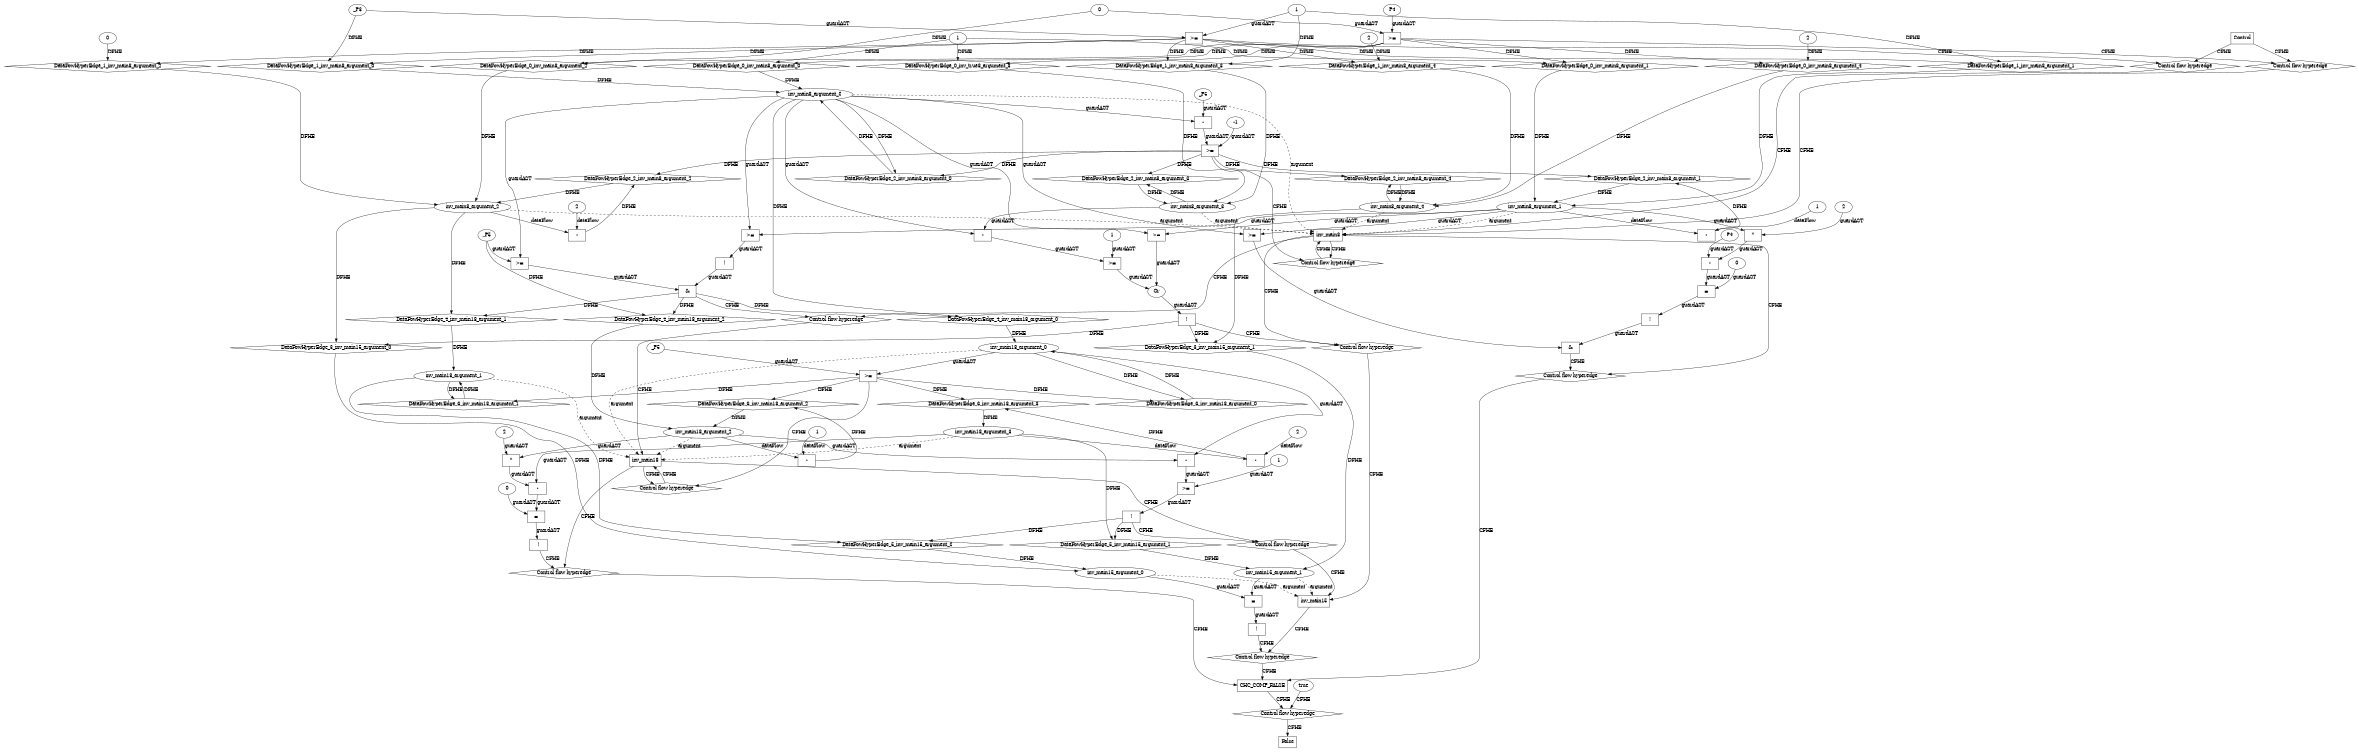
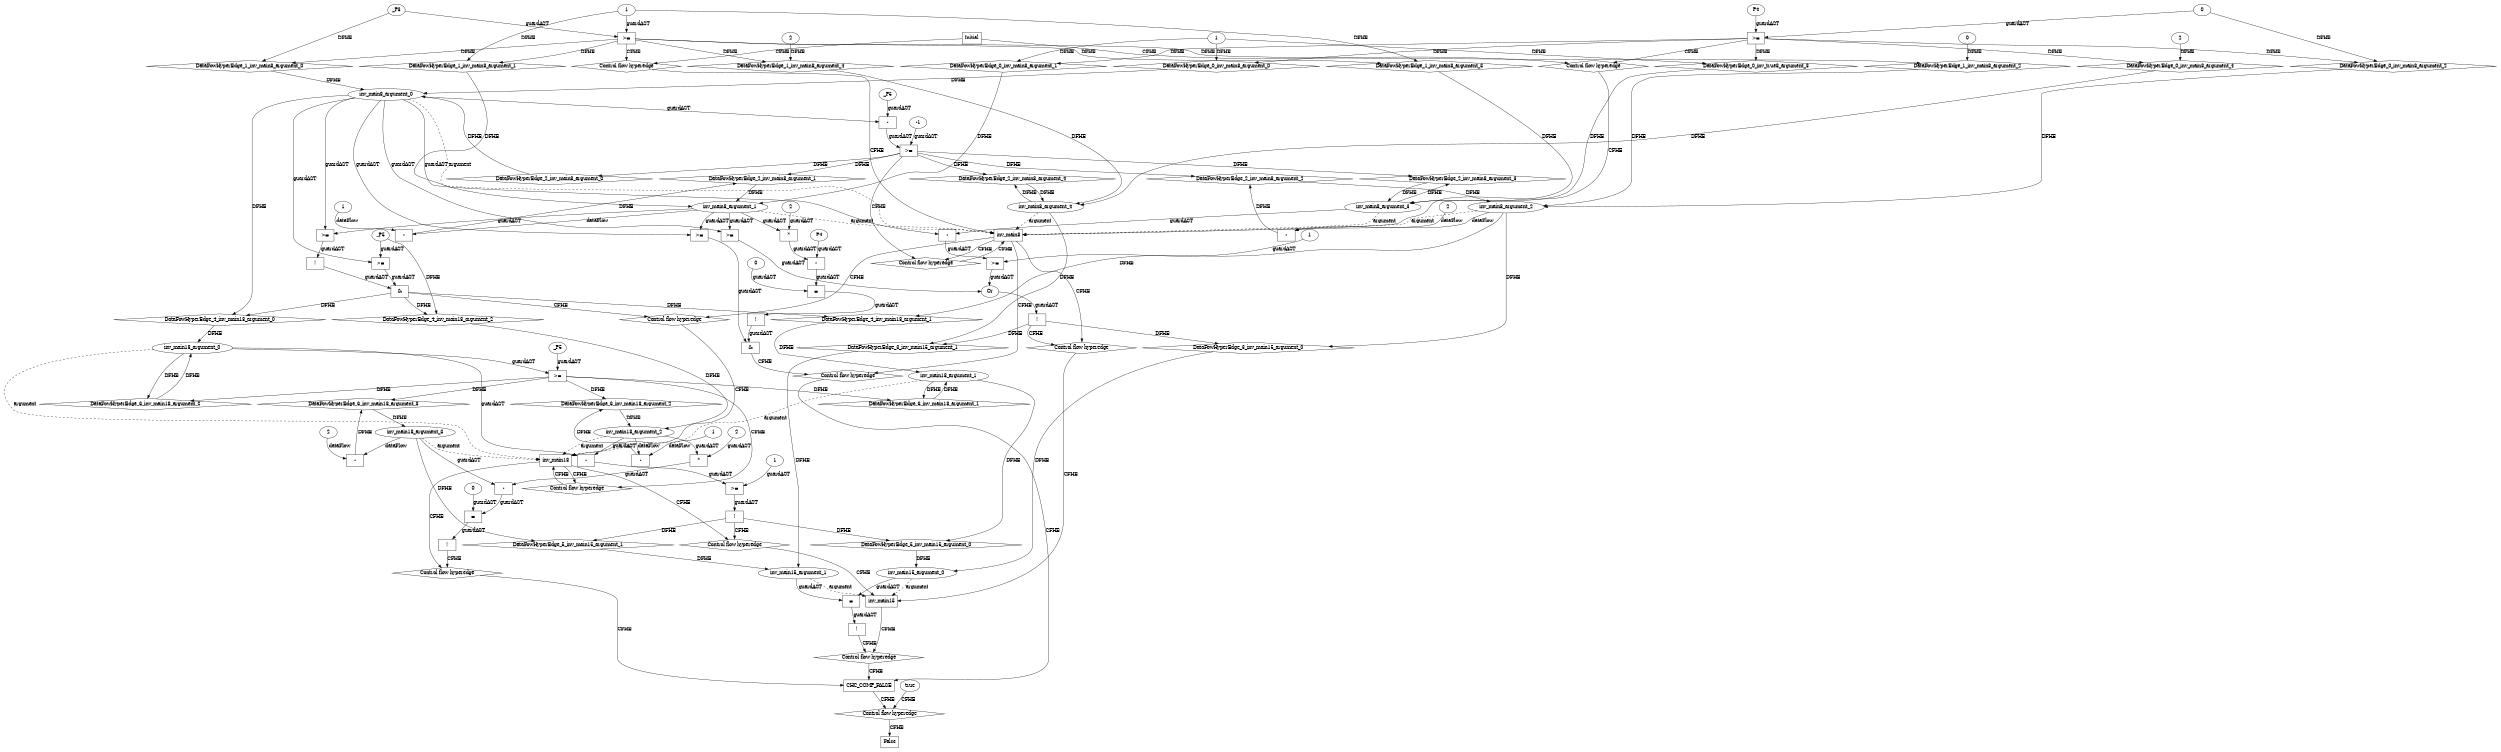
node "Control": label "Control" -> "Initial"
edge "inv_main8_argument_0" -> "DataFowHyperEdge_2_inv_main8_argument_0": removed, label "DFHE"
